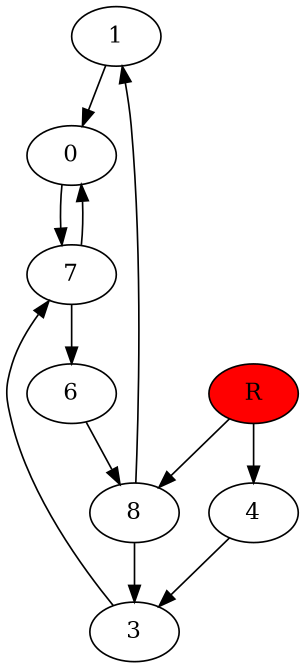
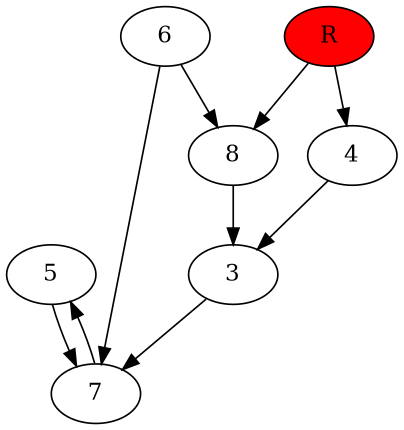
node "1": removed
node "0": label "0" -> "5"
edge "7" -> "6": reversed
